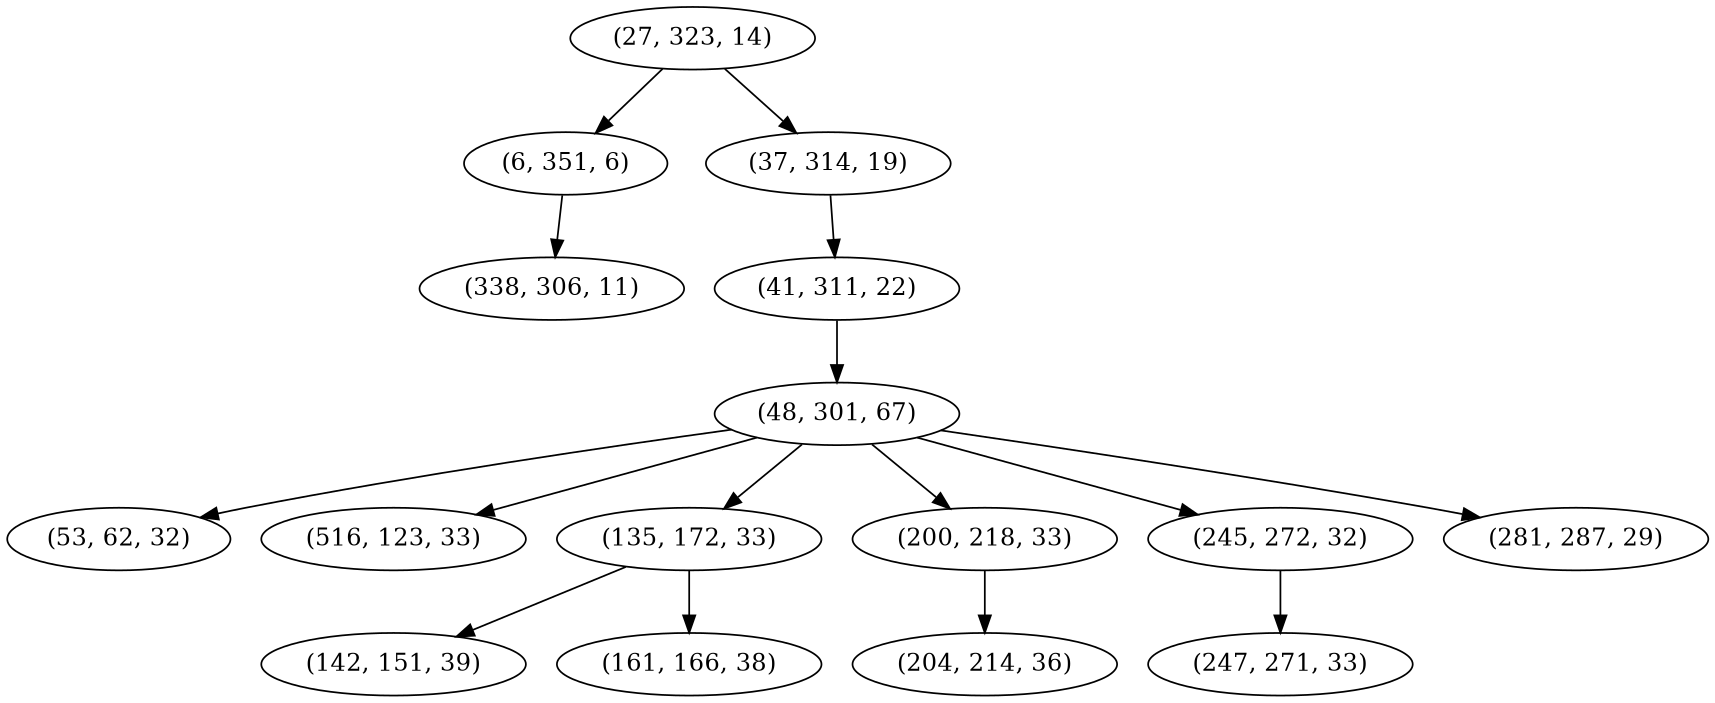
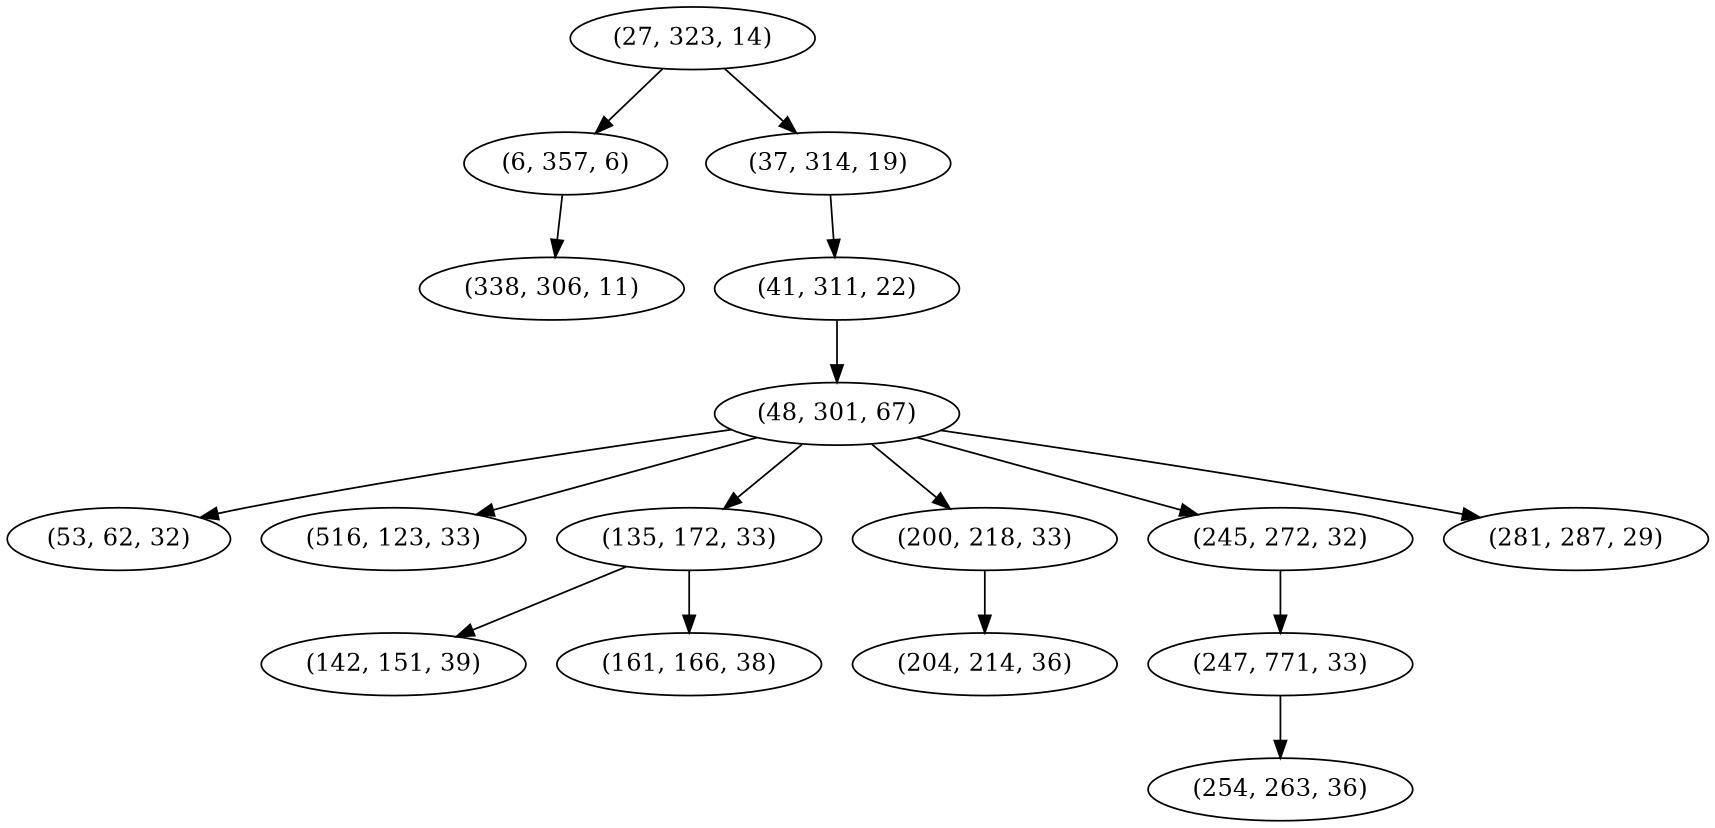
node "(6, 351, 6)": label "(6, 351, 6)" -> "(6, 357, 6)"
node "(247, 271, 33)": label "(247, 271, 33)" -> "(247, 771, 33)"
node "(254, 263, 36)": added
